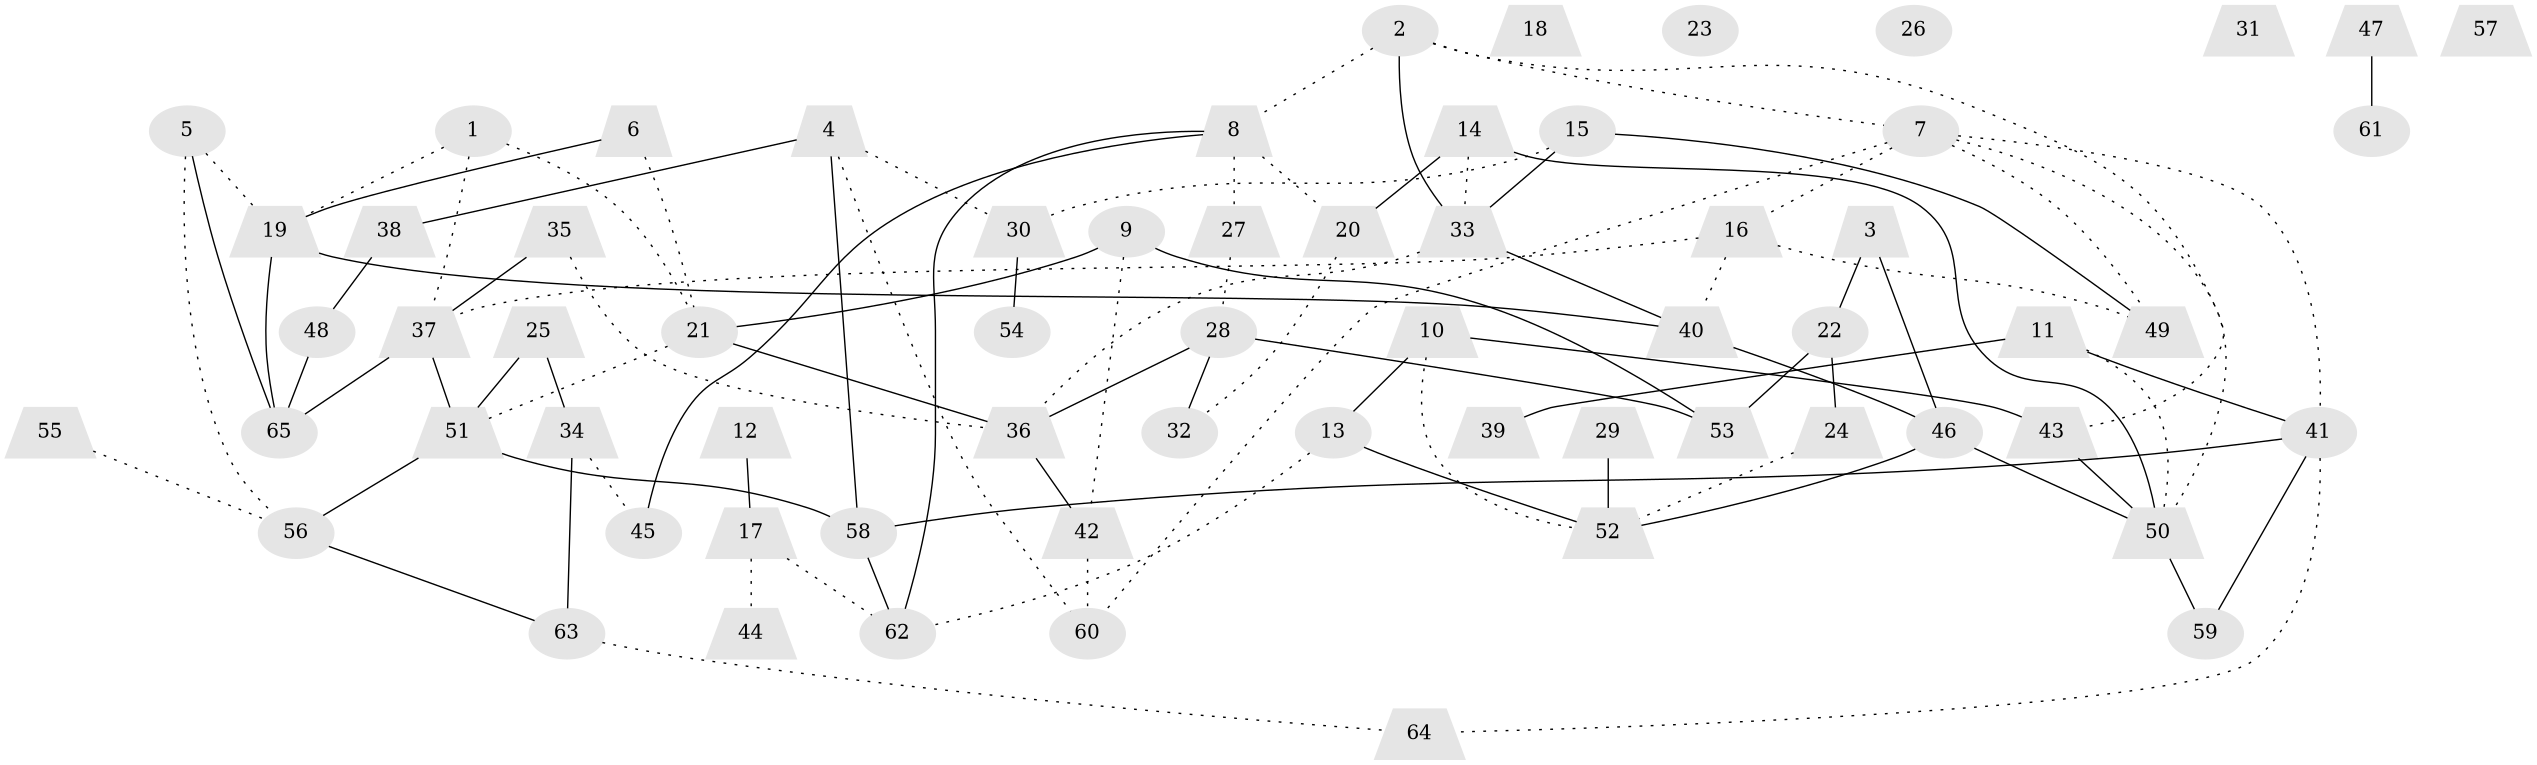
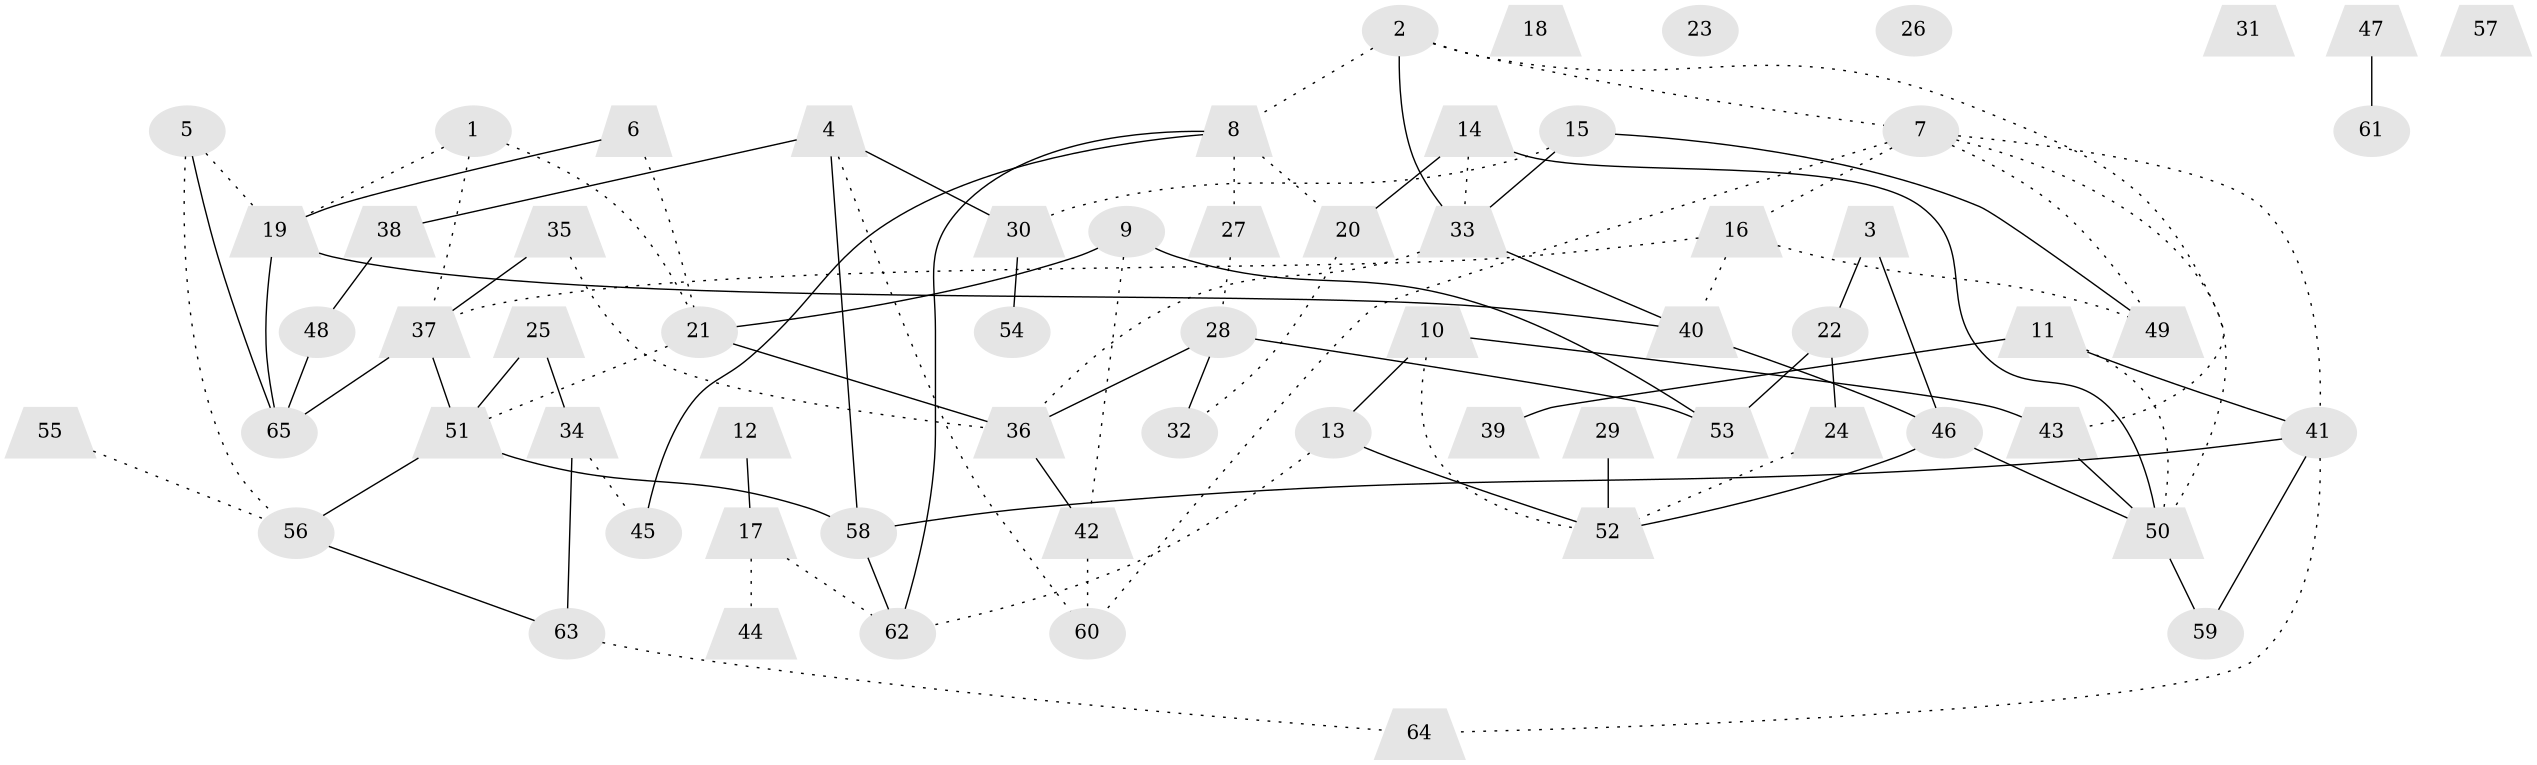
edge "4" -- "30": style dotted -> solid
